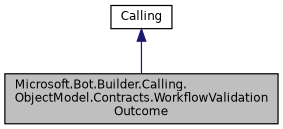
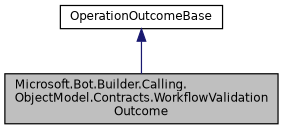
node "Calling": label "Calling" -> "OperationOutcomeBase"
